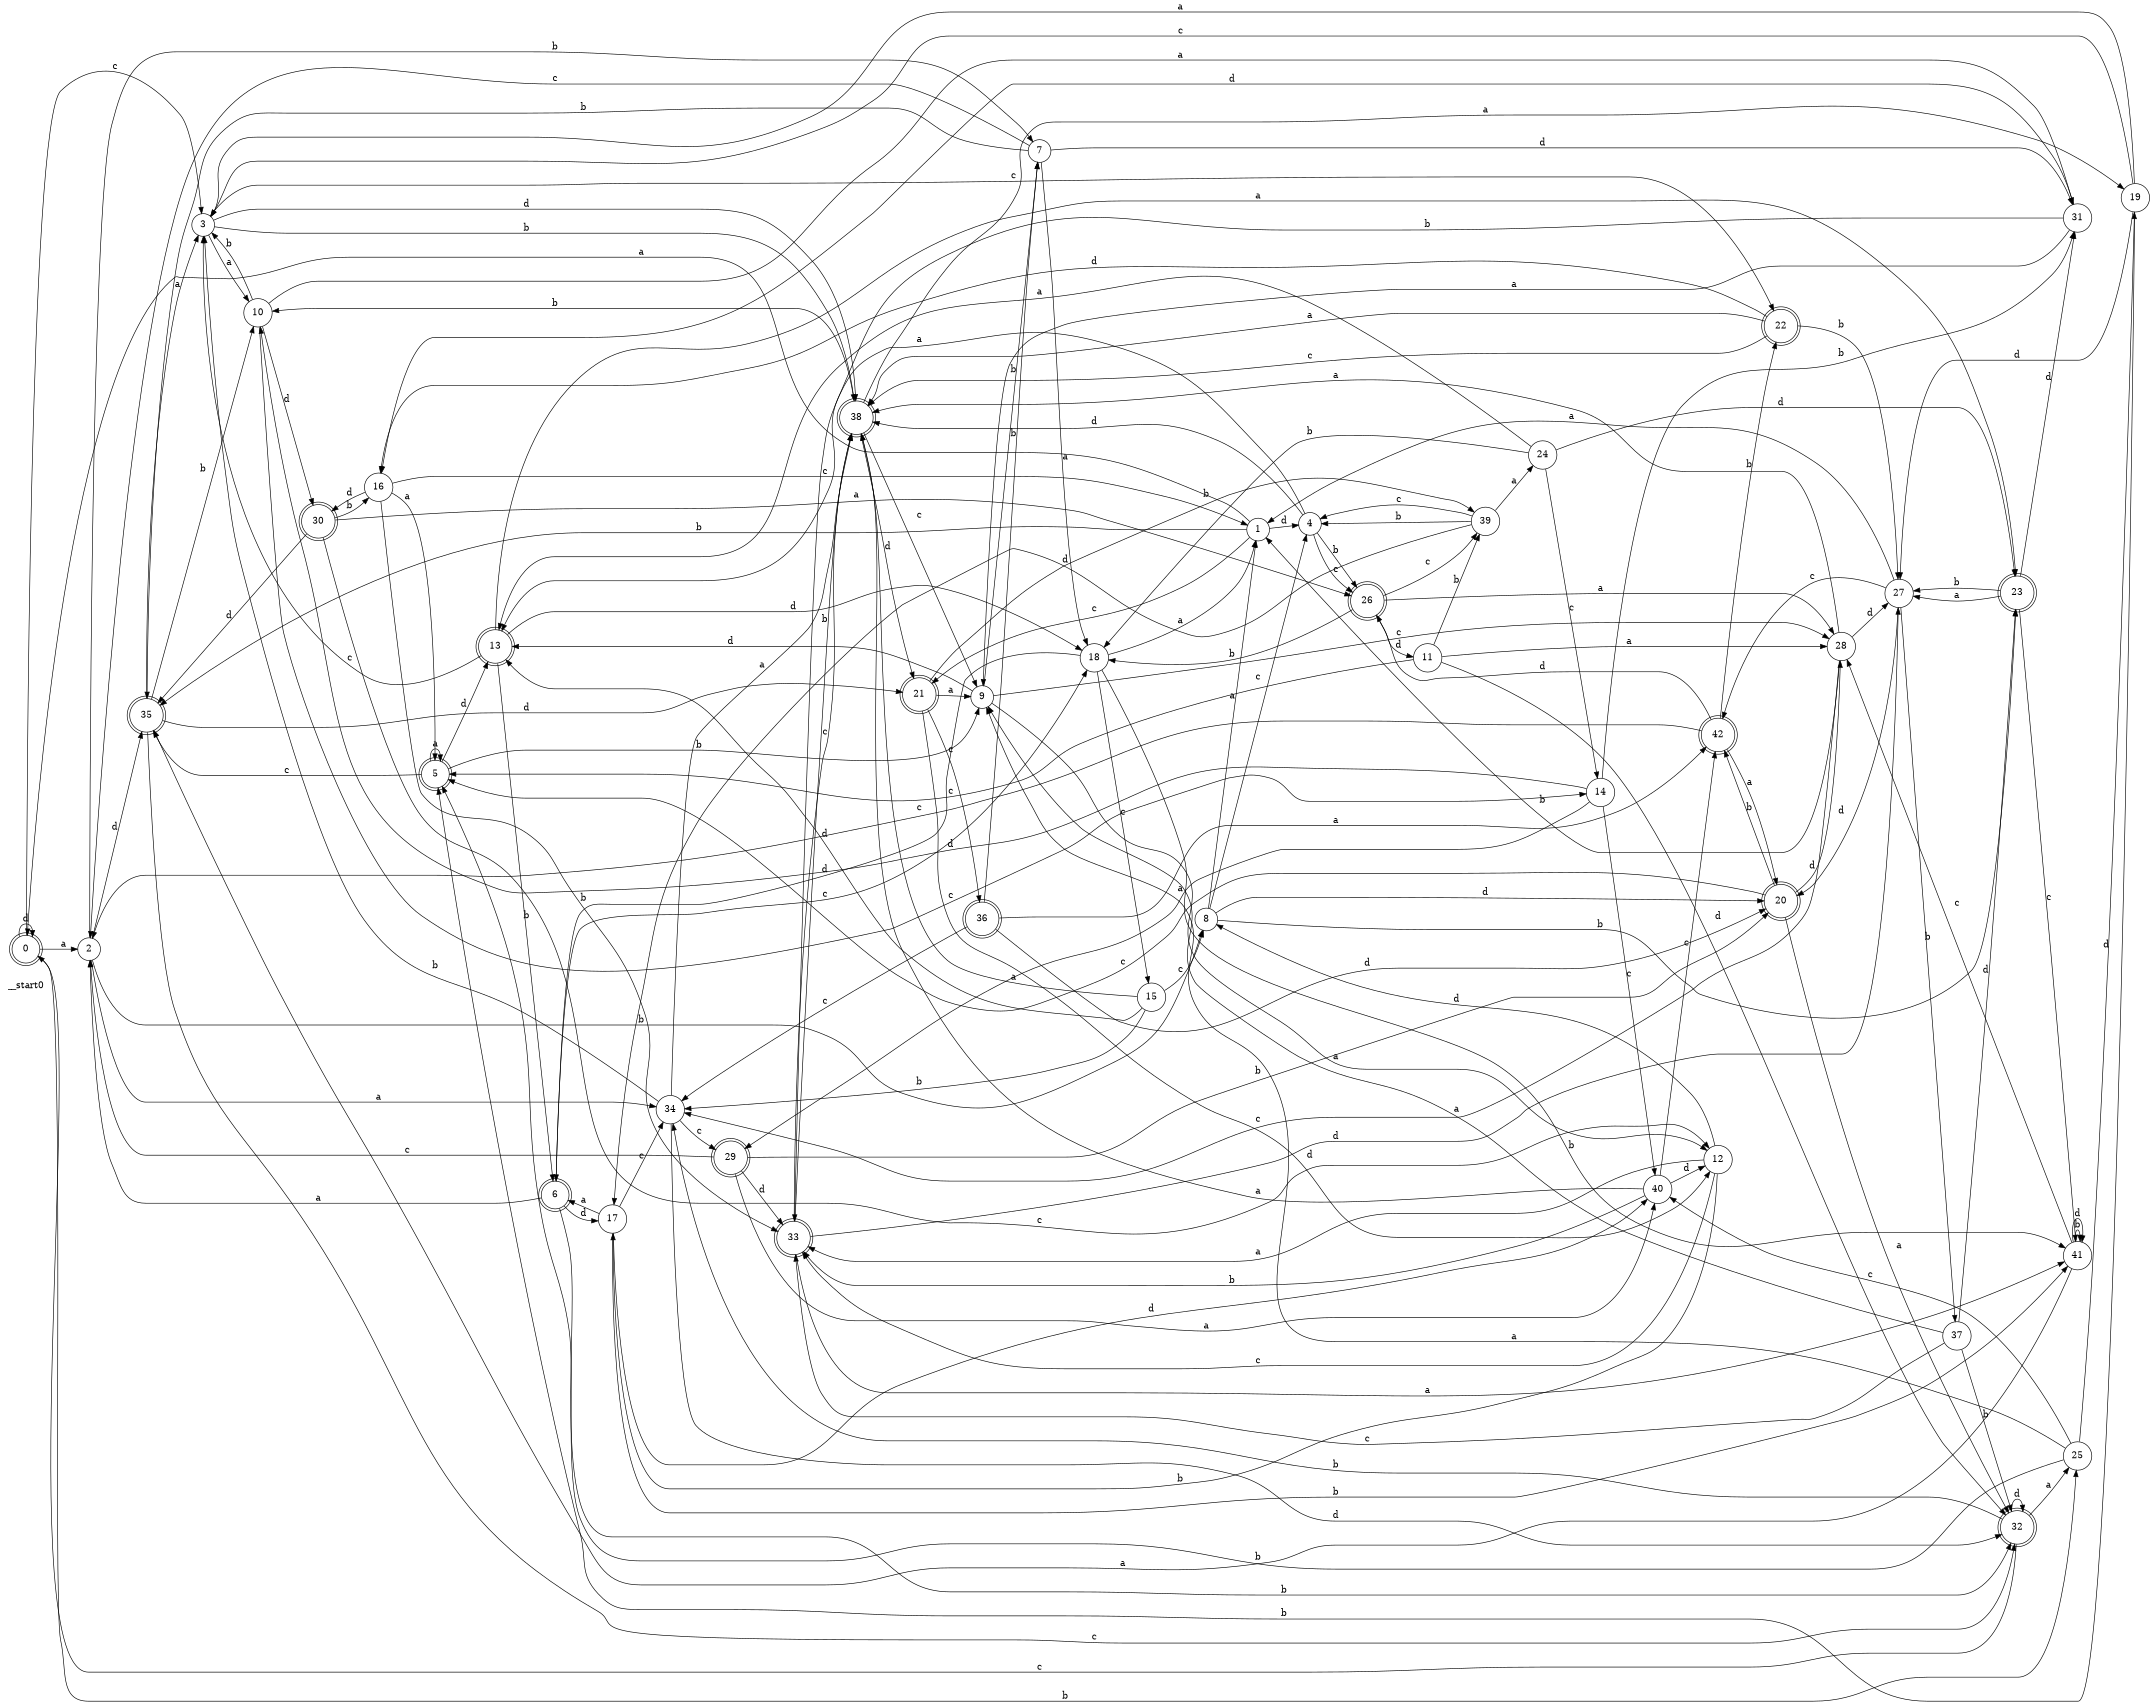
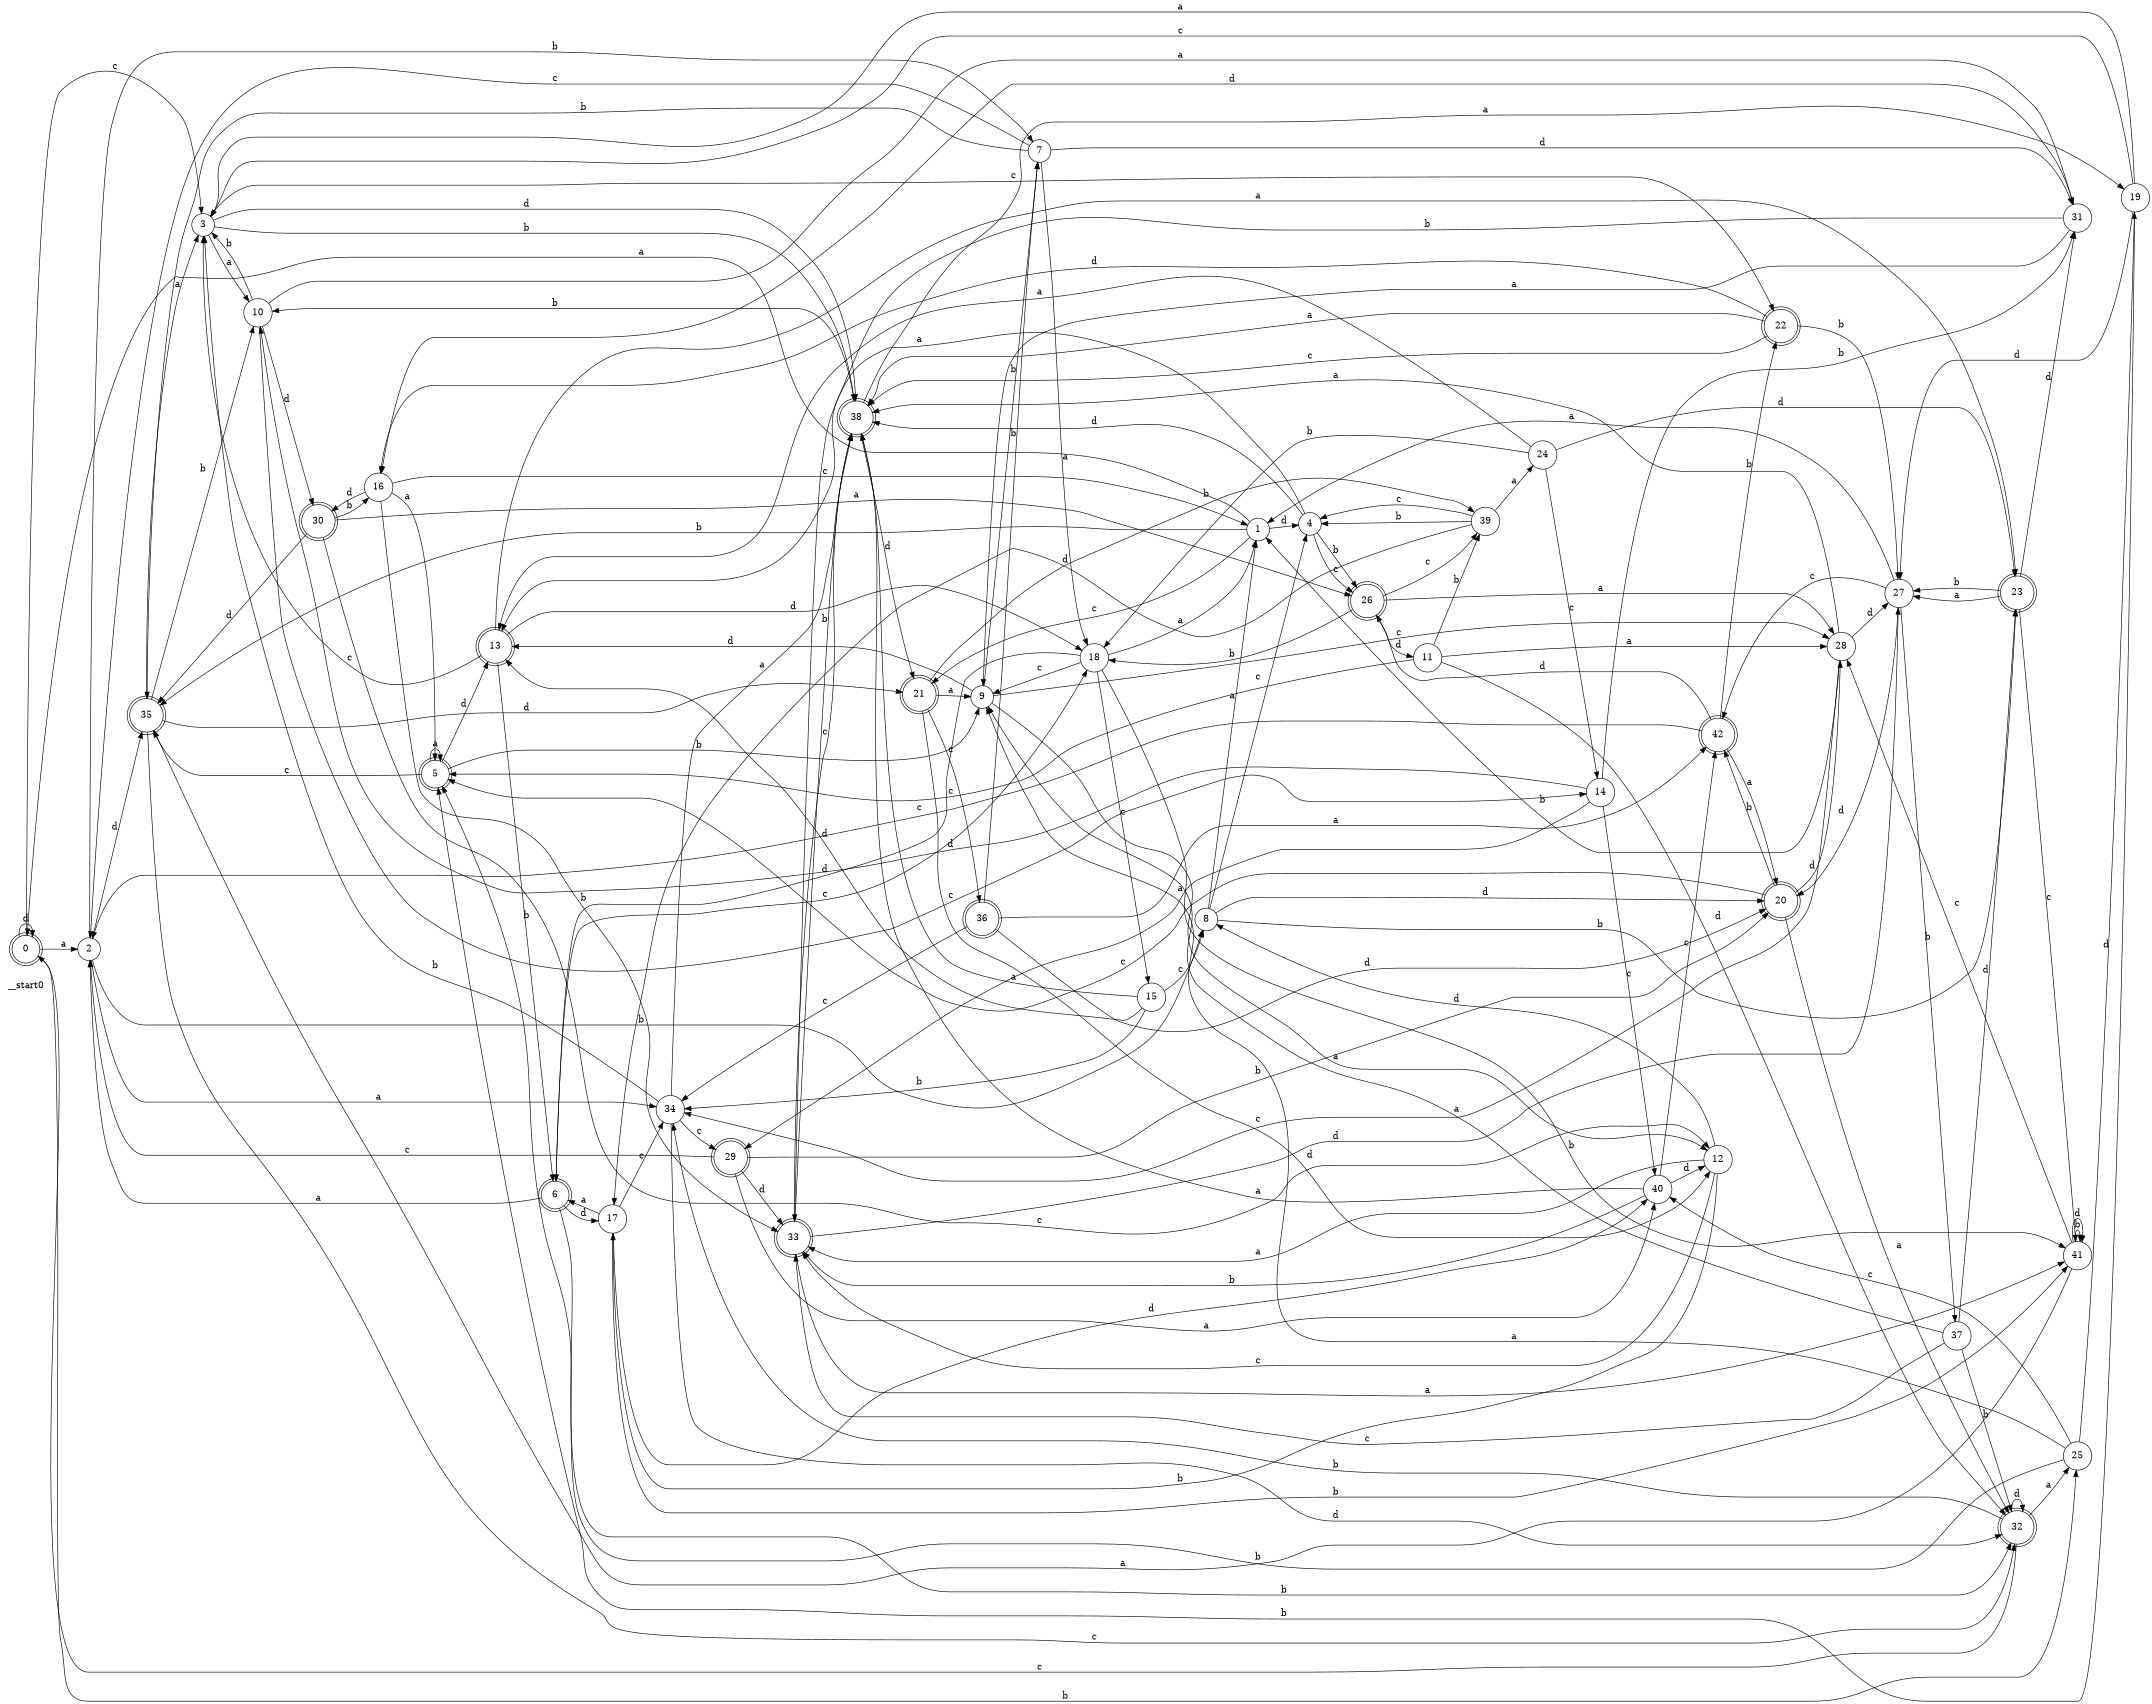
edge "38" -> "9": now "18" -> "9"
